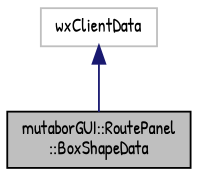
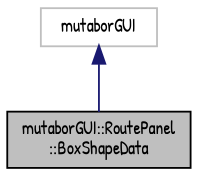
node "wxClientData": label "wxClientData" -> "mutaborGUI"
